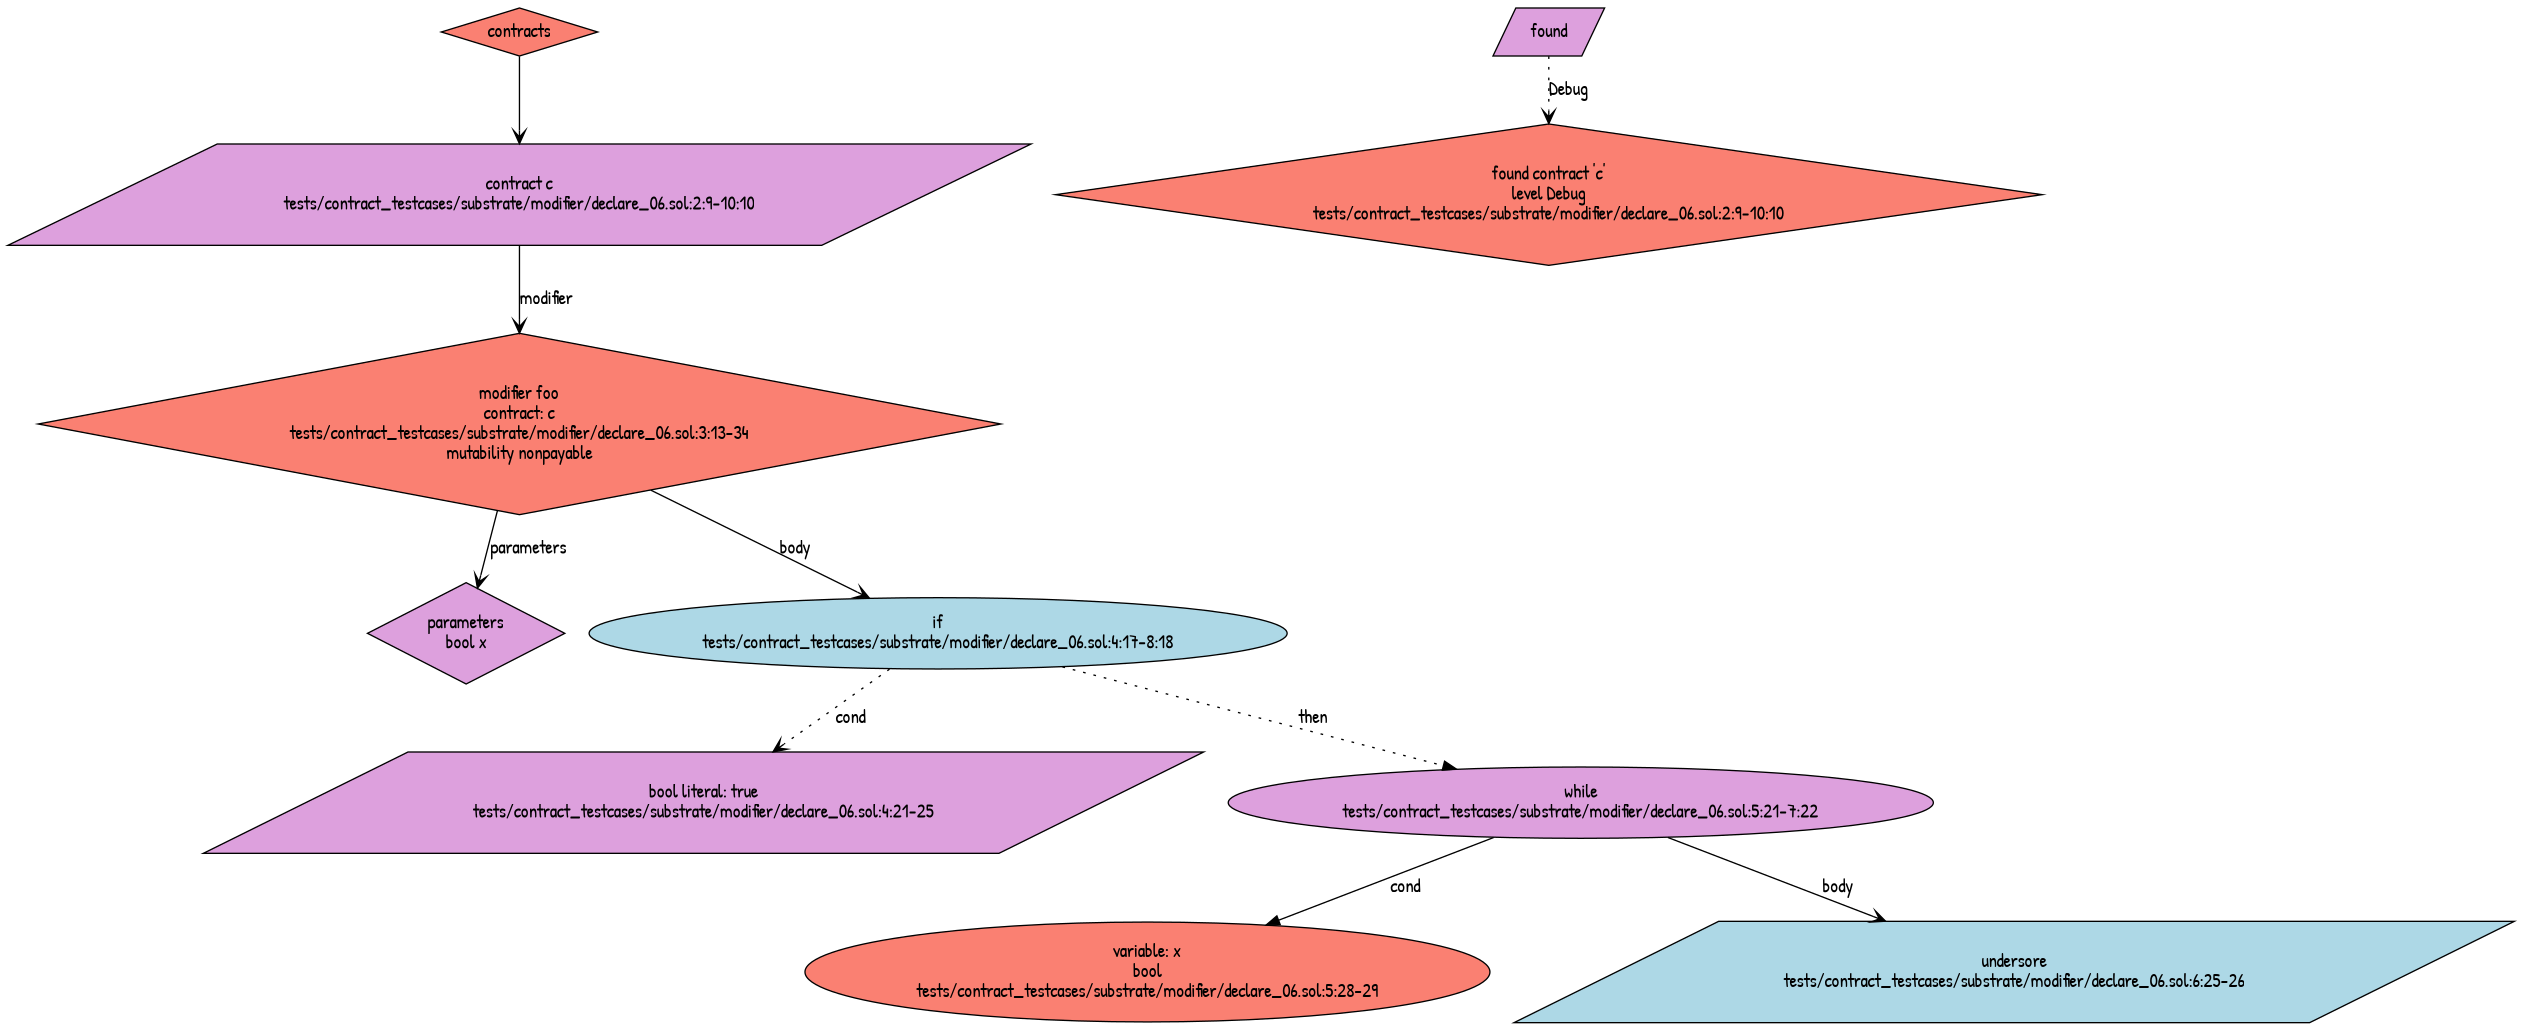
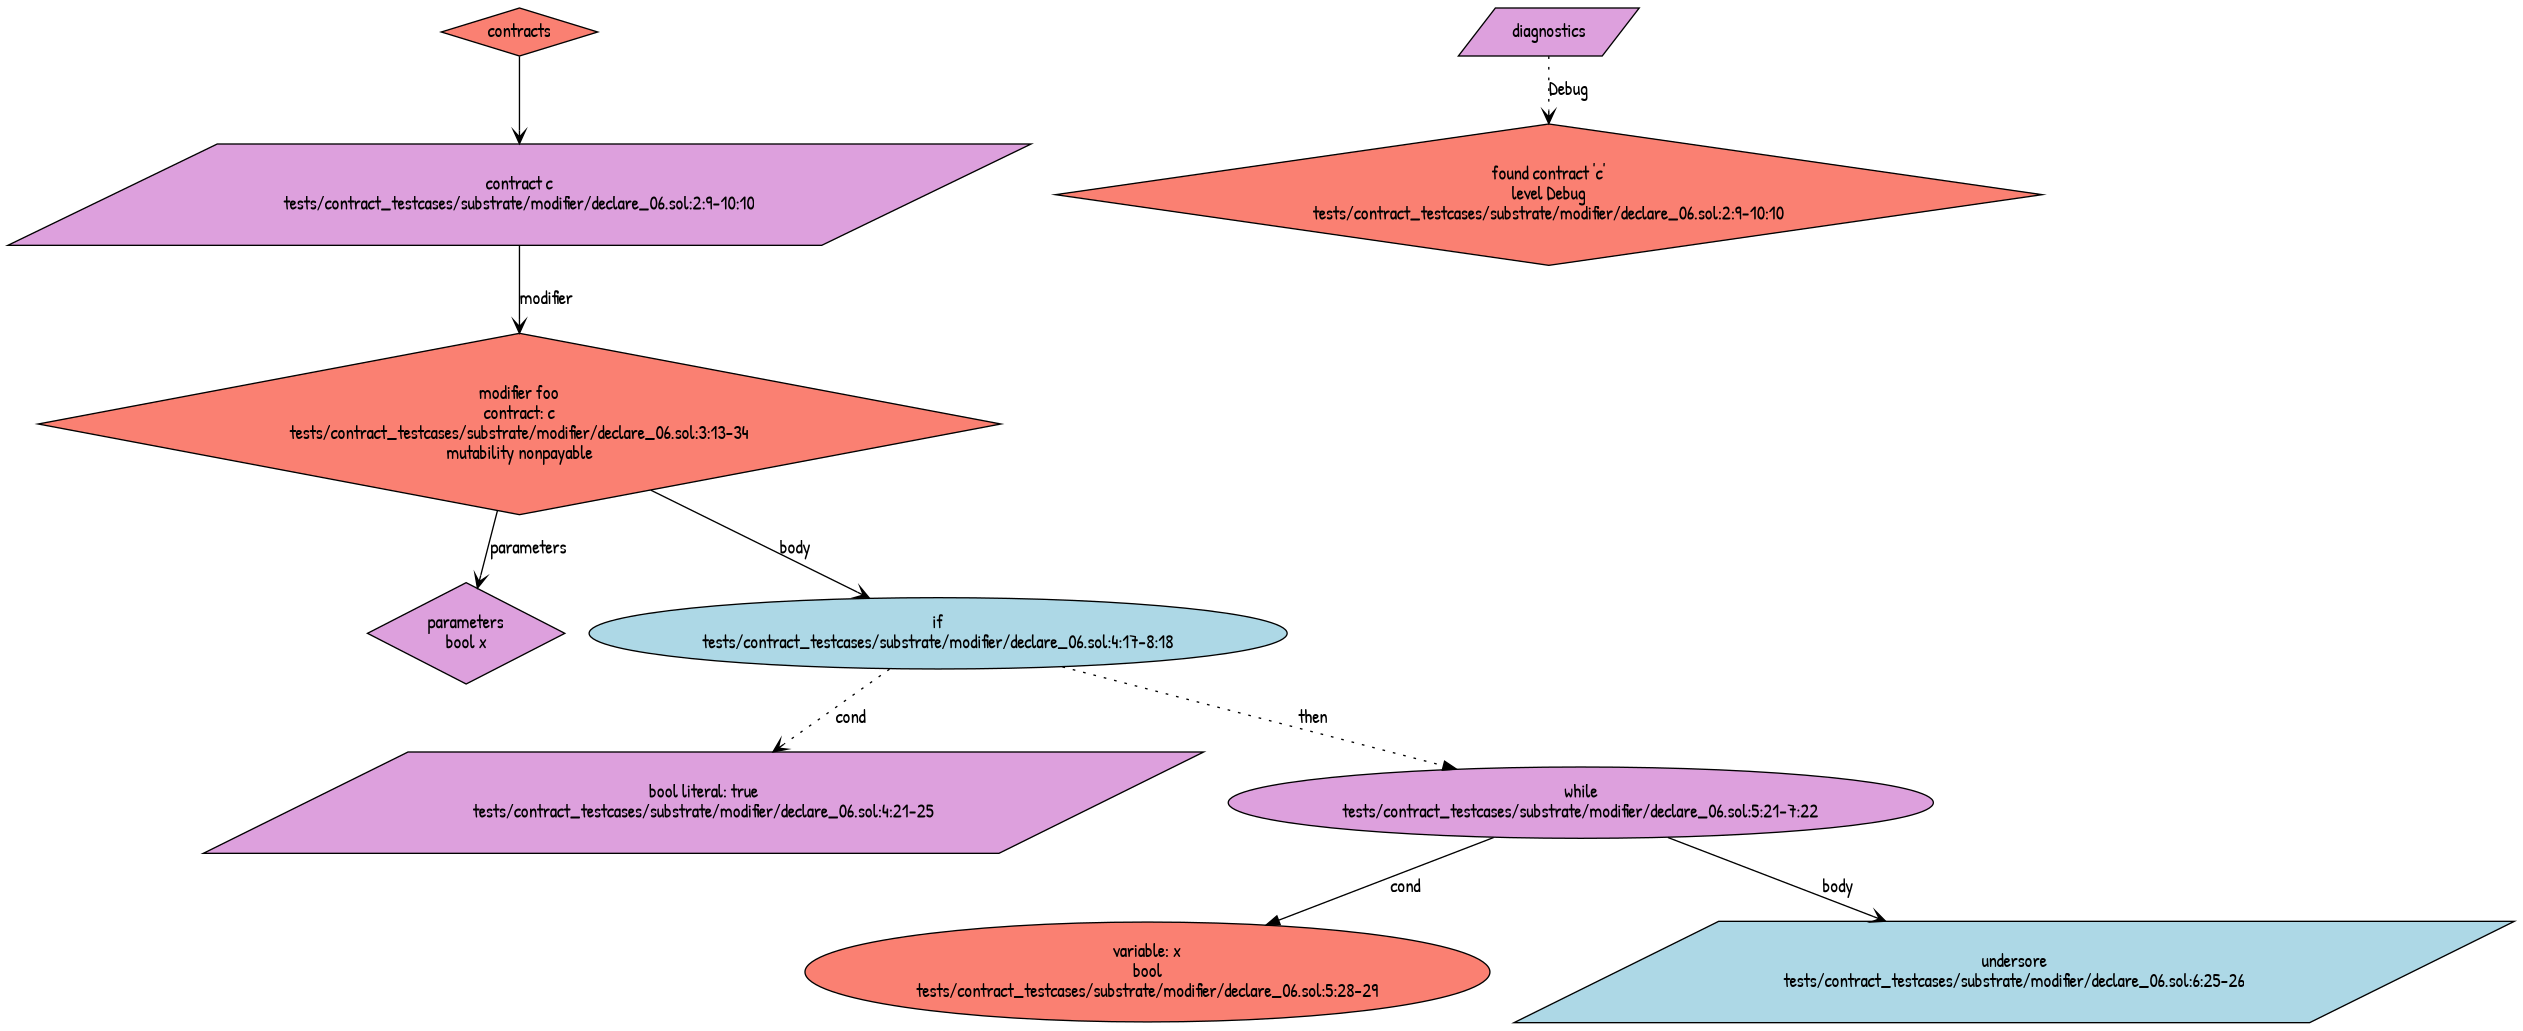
node "found": label "found" -> "diagnostics"
